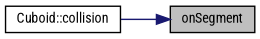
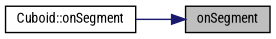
node "Cuboid::collision": label "Cuboid::collision" -> "Cuboid::onSegment"
